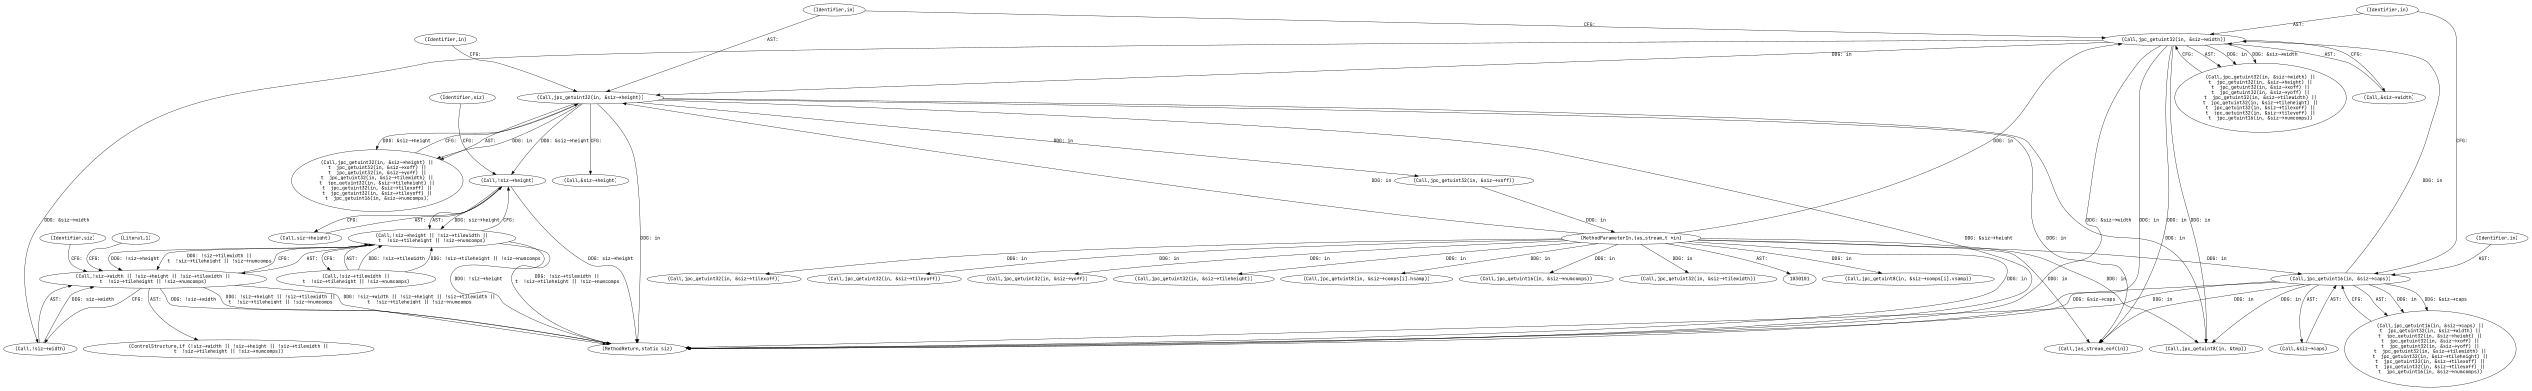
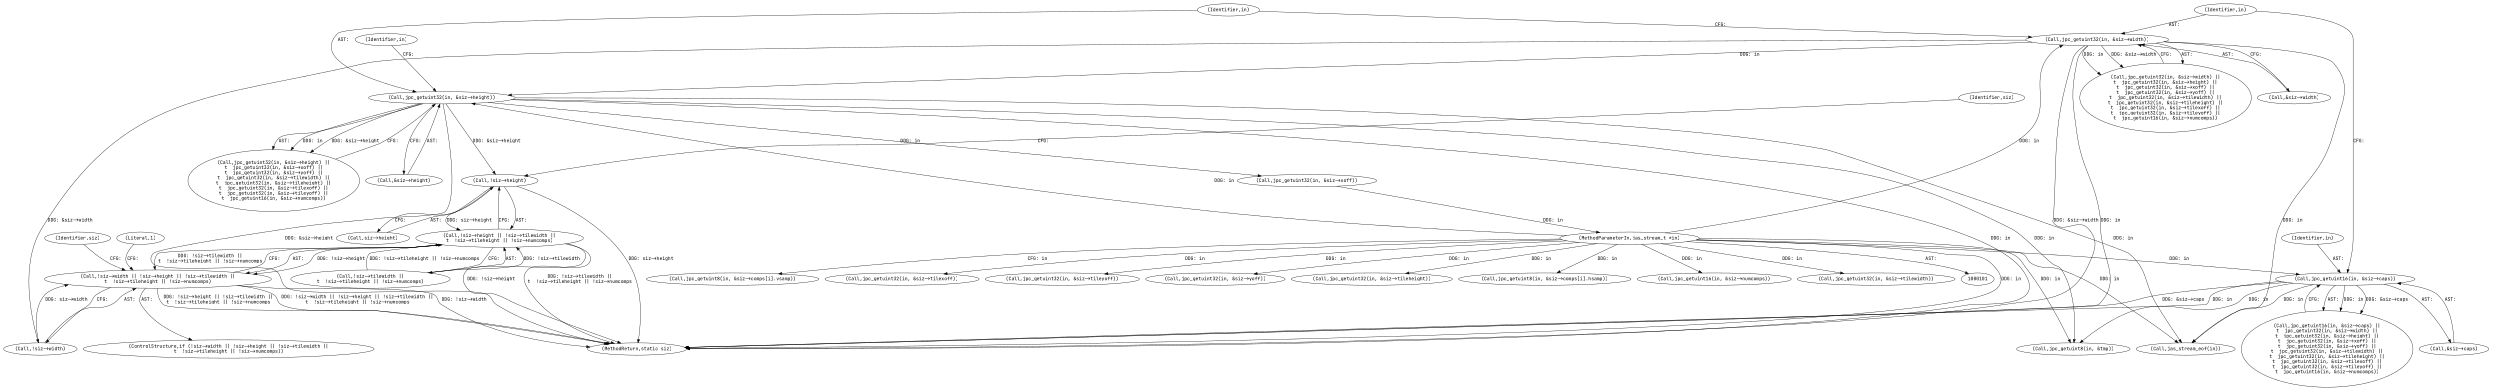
edge "(Call,jpc_getuint16(in, &siz->caps))" -> "(Call,jpc_getuint32(in, &siz->width))": removed, label "DDG: in"
edge "(Call,&siz->height)" -> "(Call,jpc_getuint32(in, &siz->height))": added, label "AST:"
edge "(Call,jpc_getuint32(in, &siz->width))" -> "(Call,jpc_getuint8(in, &tmp))": removed, label "DDG: in"
edge "(MethodParameterIn,jas_stream_t *in)" -> "(Call,jpc_getuint8(in, &siz->comps[i].vsamp))": label "DDG: in" -> "CFG: in"
node "1030101": label "1030101" -> "1000101"
